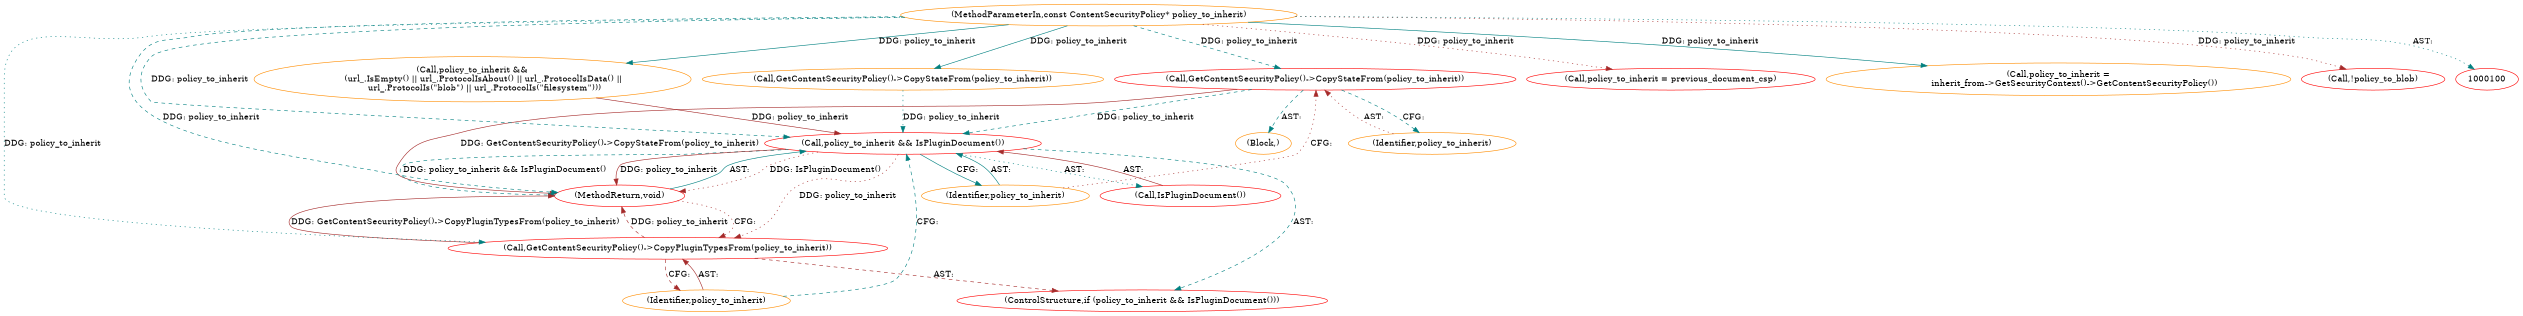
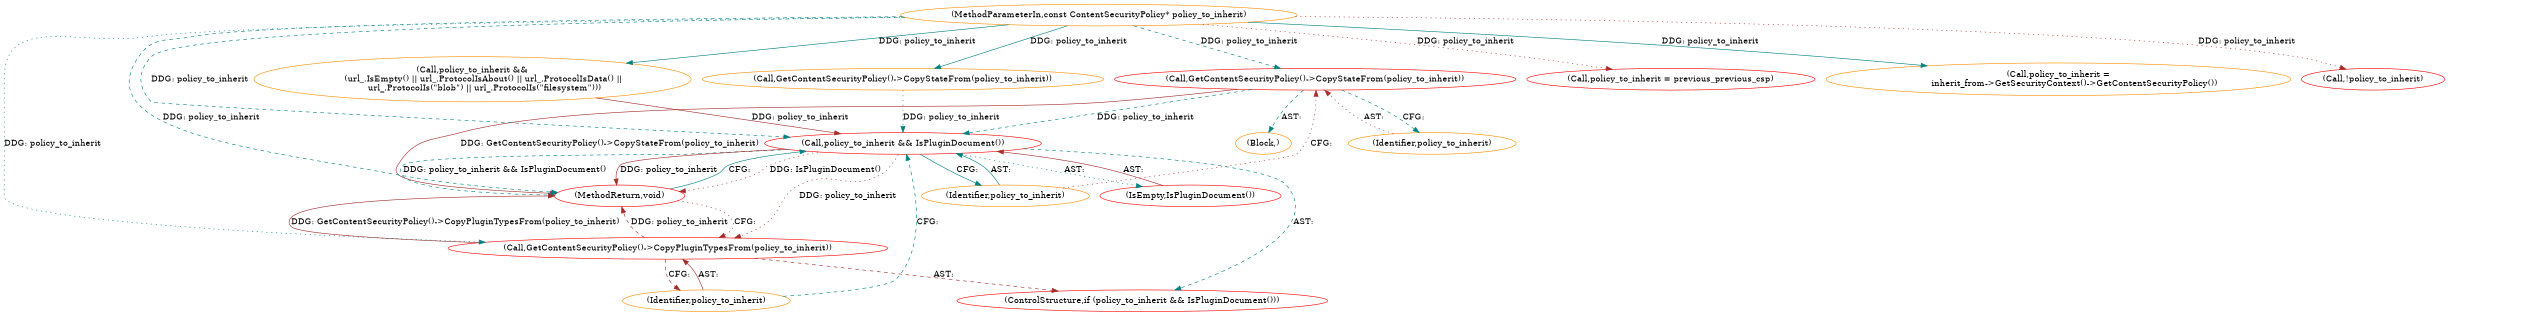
node "(Call,policy_to_inherit = previous_document_csp)": label "(Call,policy_to_inherit = previous_document_csp)" -> "(Call,policy_to_inherit = previous_previous_csp)"
node "(Call,!policy_to_blob)": label "(Call,!policy_to_blob)" -> "(Call,!policy_to_inherit)"
node "1000100": removed
edge "(MethodReturn,void)" -> "(Call,policy_to_inherit && IsPluginDocument())": label "AST: " -> "CFG: "
node "(Call,IsPluginDocument())": label "(Call,IsPluginDocument())" -> "(IsEmpty,IsPluginDocument())"
